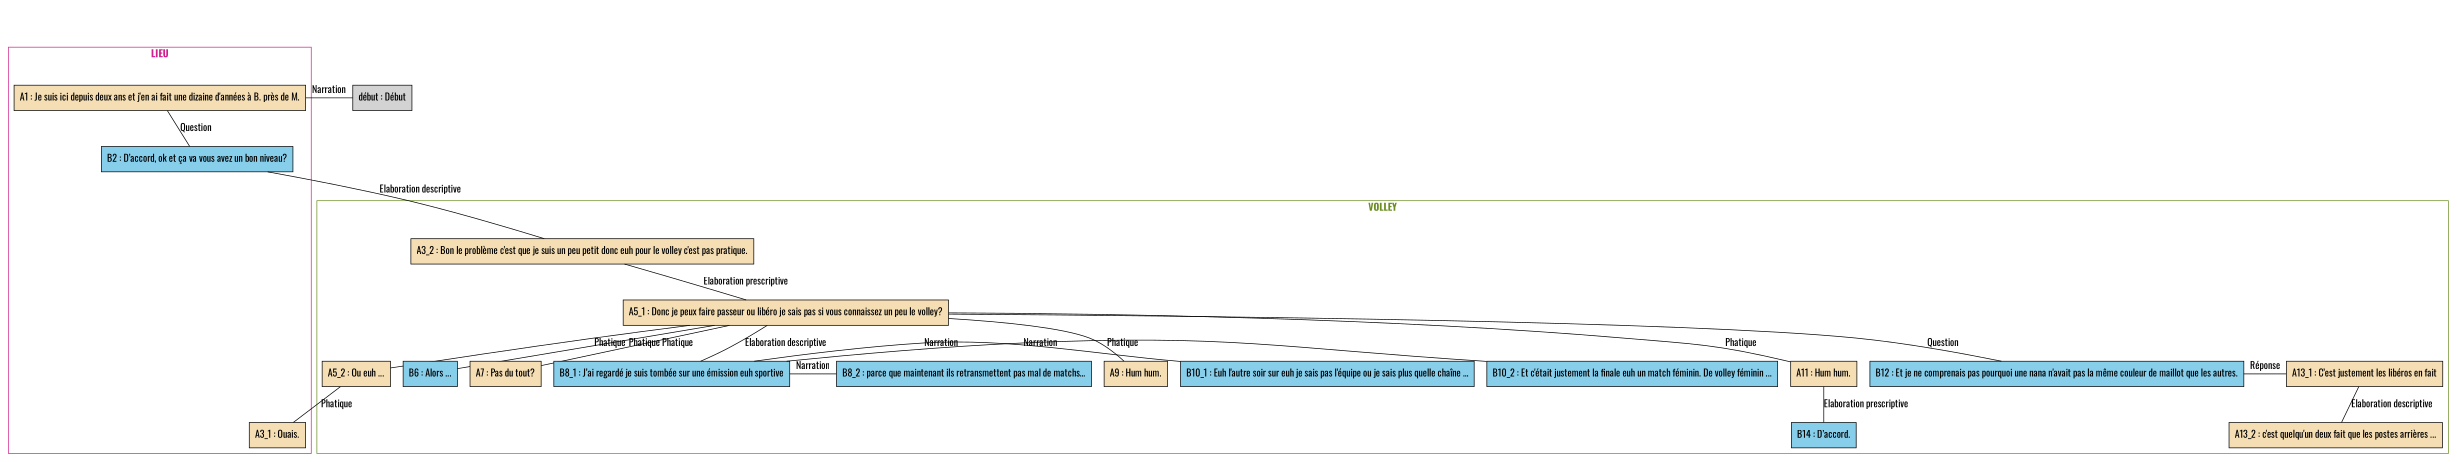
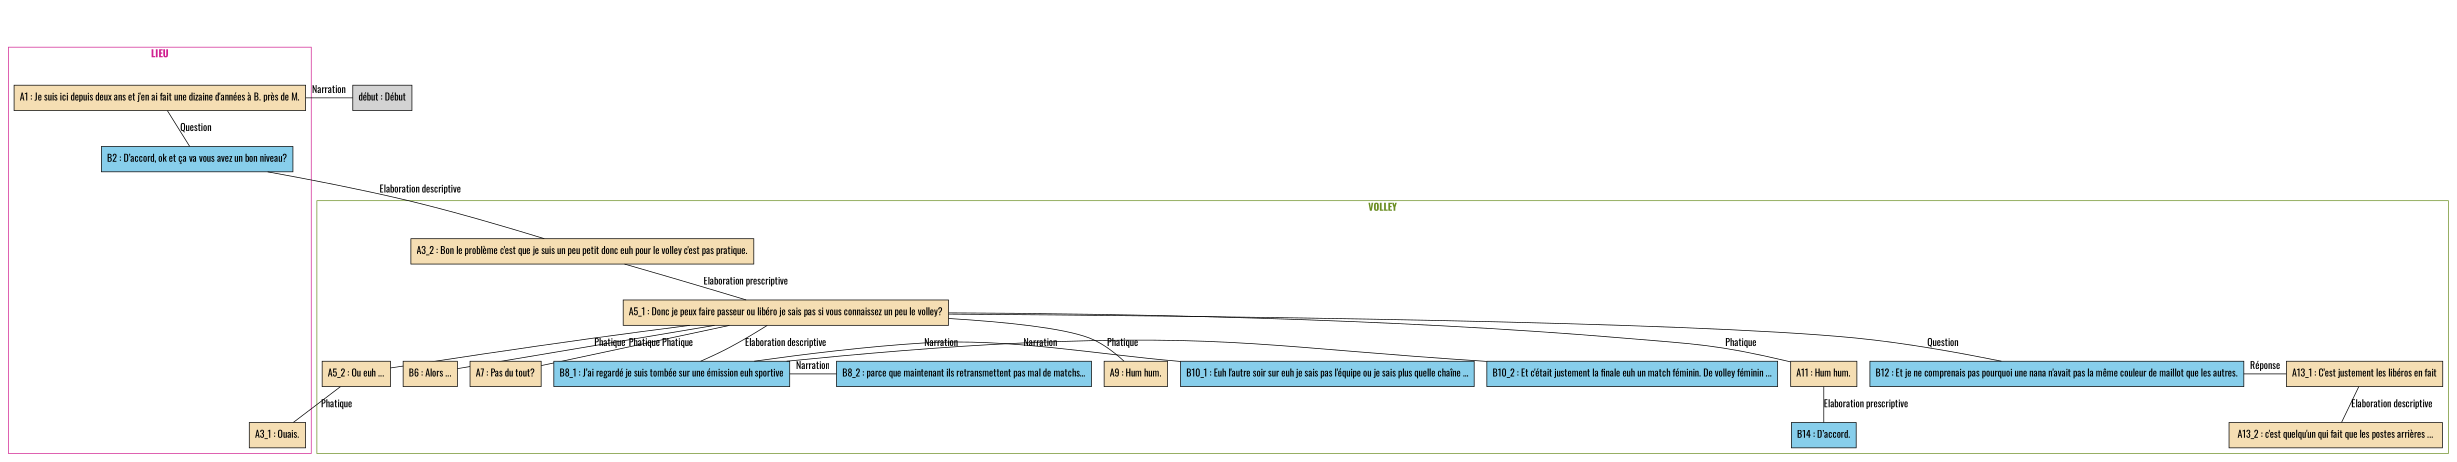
node "B6 : Alors ...": fillcolor skyblue -> wheat
node "A13_2 : c'est quelqu'un deux fait que les postes arrières ...": label "A13_2 : c'est quelqu'un deux fait que les postes arrières ..." -> "A13_2 : c'est quelqu'un qui fait que les postes arrières ..."
